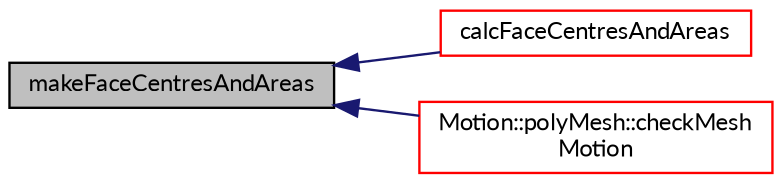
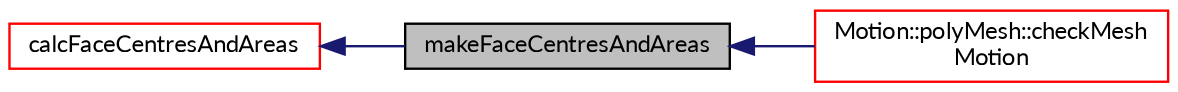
edge "calcFaceCentresAndAreas" -> "makeFaceCentresAndAreas": reversed
